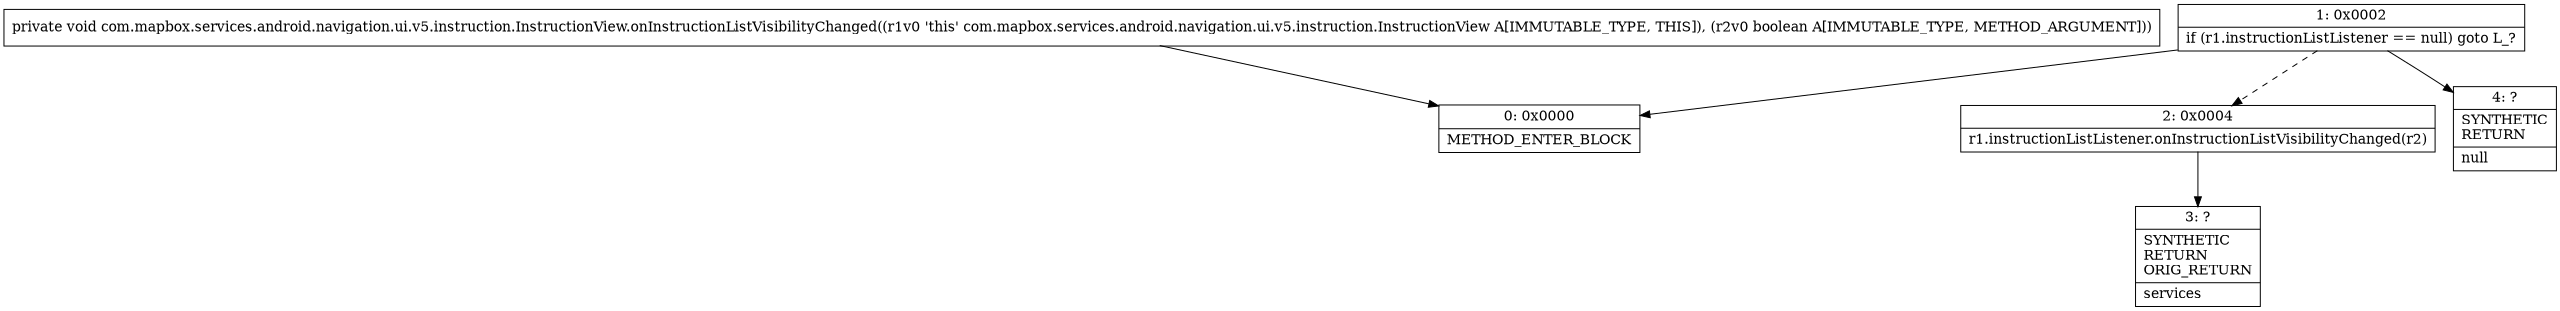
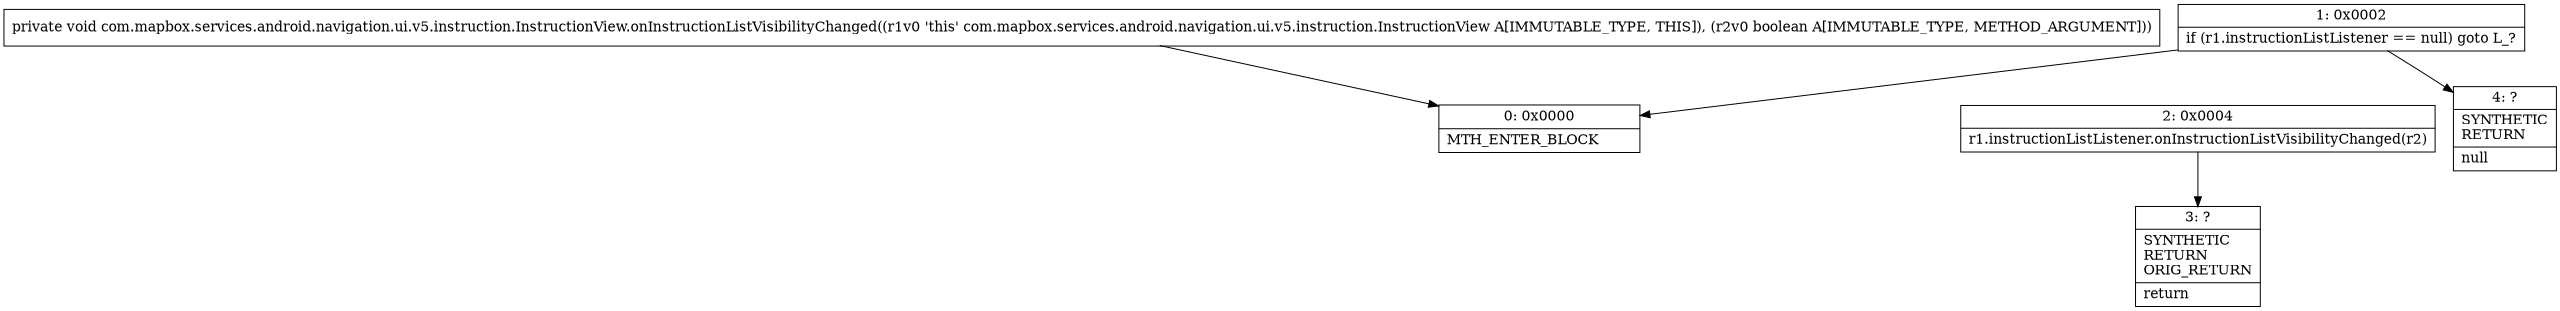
edge "1: 0x0002" -> "2: 0x0004": removed
node "0: 0x0000": text "METHOD_ENTER_BLOCK" -> "MTH_ENTER_BLOCK"
node "3: ?": text "services" -> "return"
